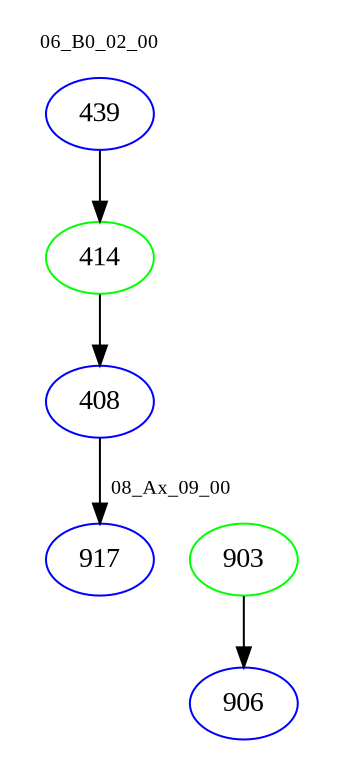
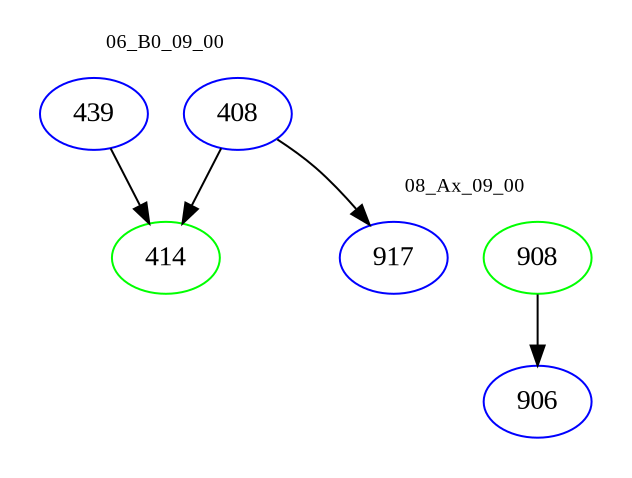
cluster "06_B0_02_00": label "06_B0_02_00" -> "06_B0_09_00"
edge "414" -> "408": reversed
node "903": label "903" -> "908"
